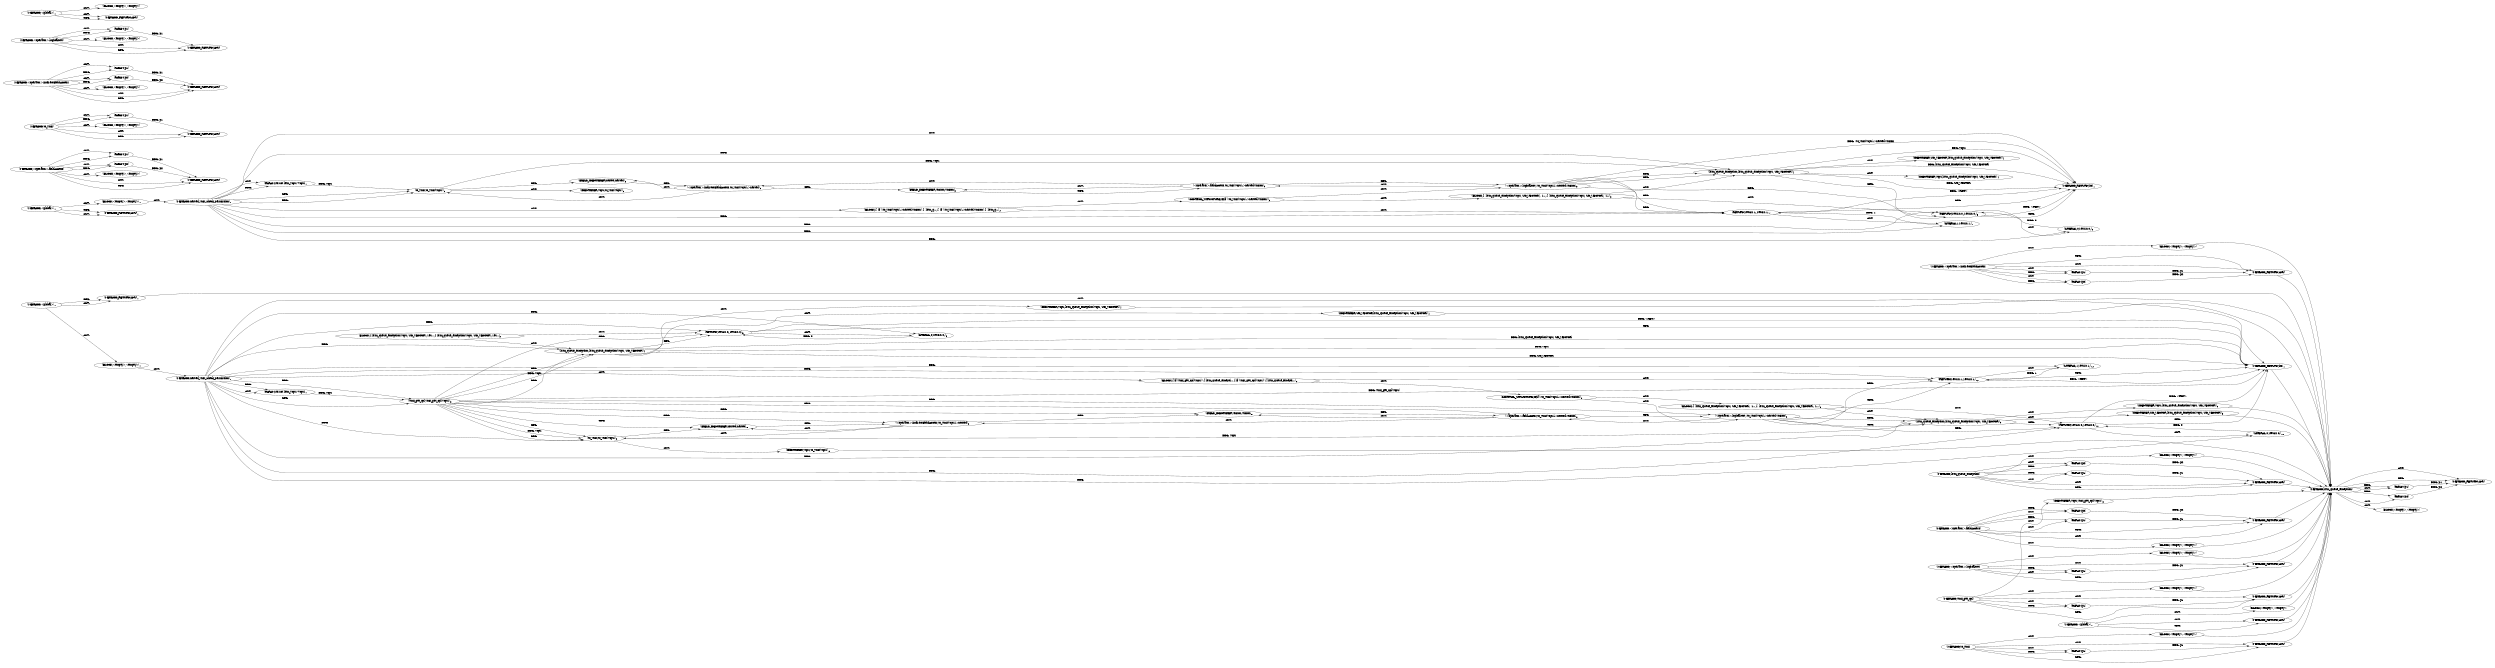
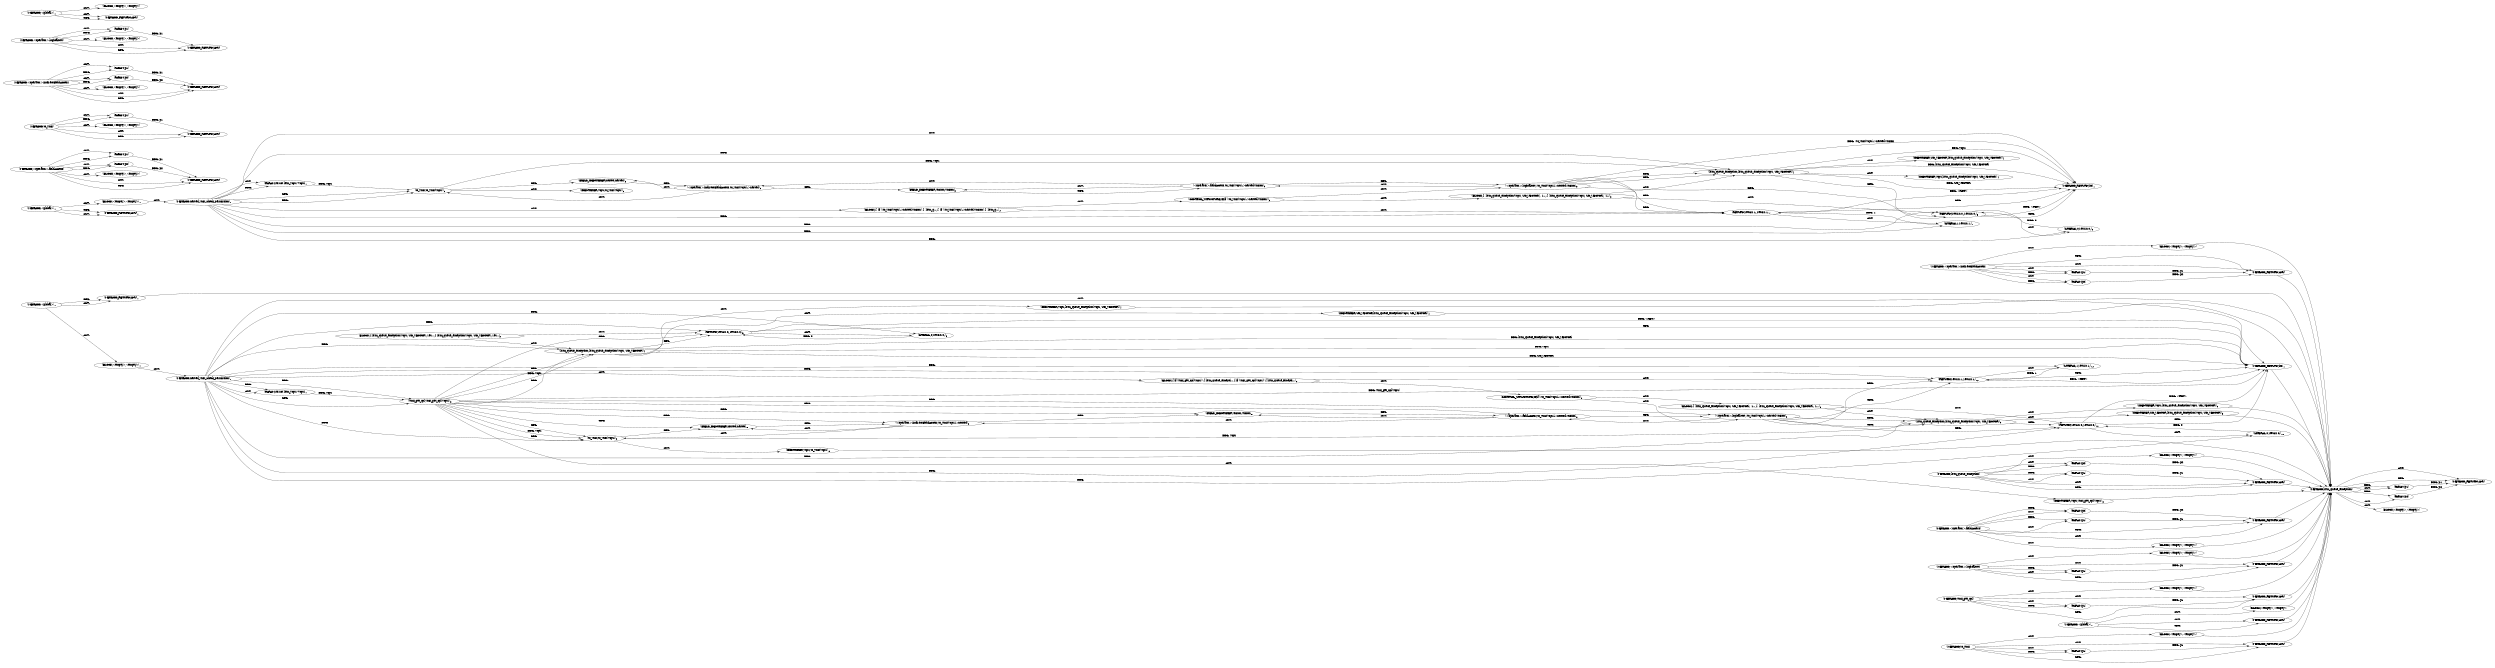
edge "(METHOD,vmx_get_cpl)" -> "(IDENTIFIER,vcpu,vmx_get_cpl(vcpu))": now "(vmx_get_cpl,vmx_get_cpl(vcpu))" -> "(IDENTIFIER,vcpu,vmx_get_cpl(vcpu))"
